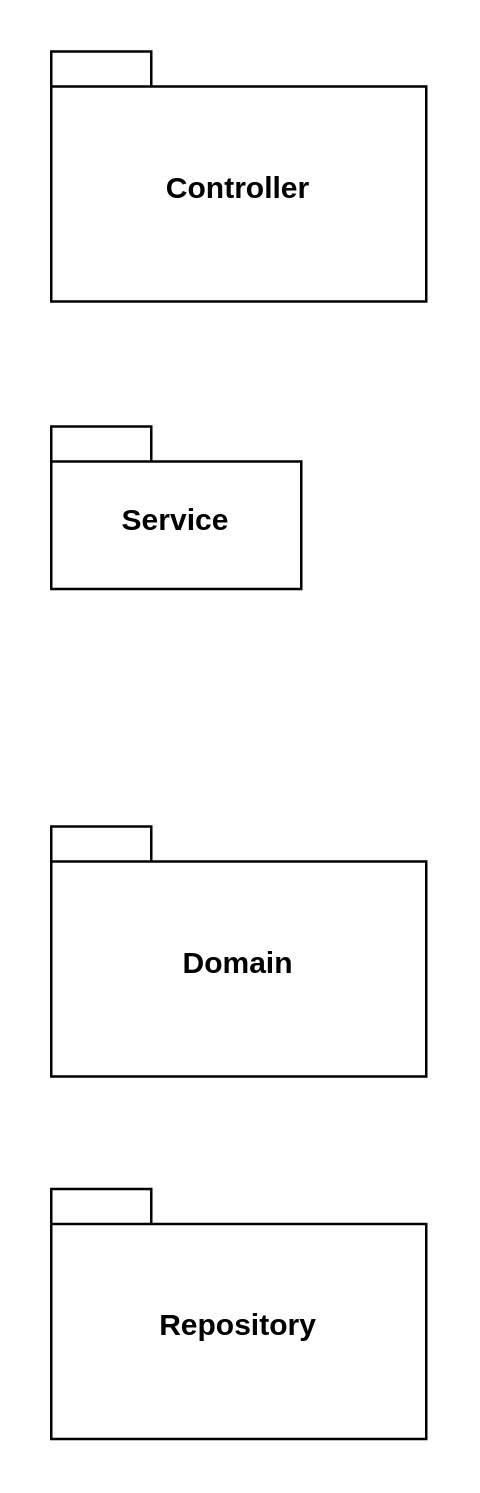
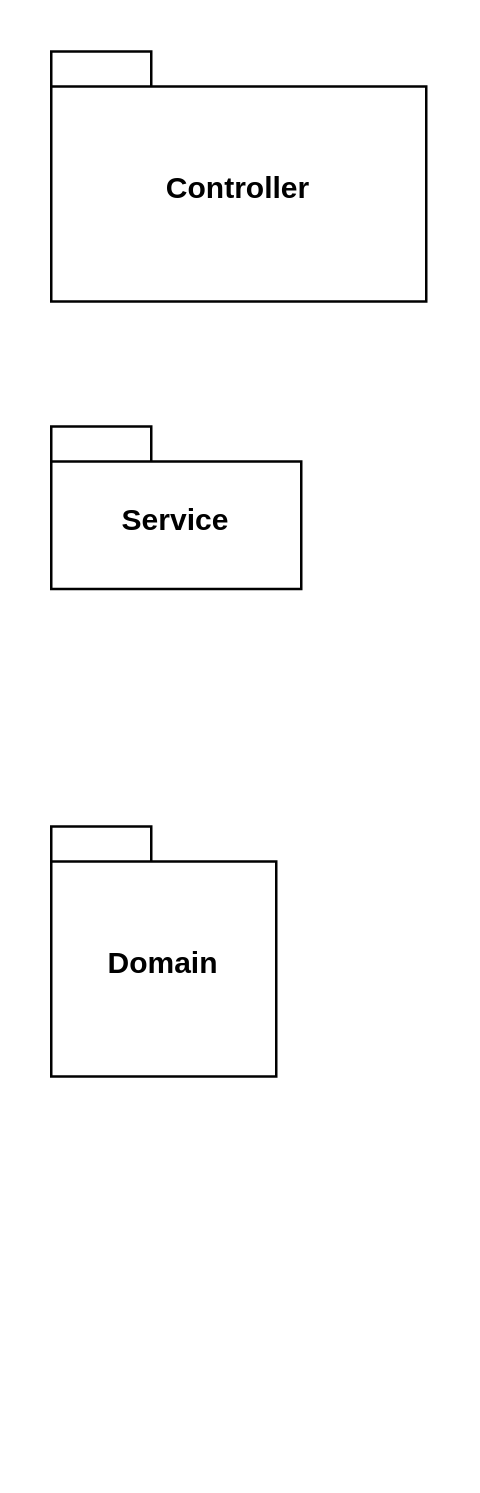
node "Domain": size 375x250 -> 225x250
node "Repository": removed
